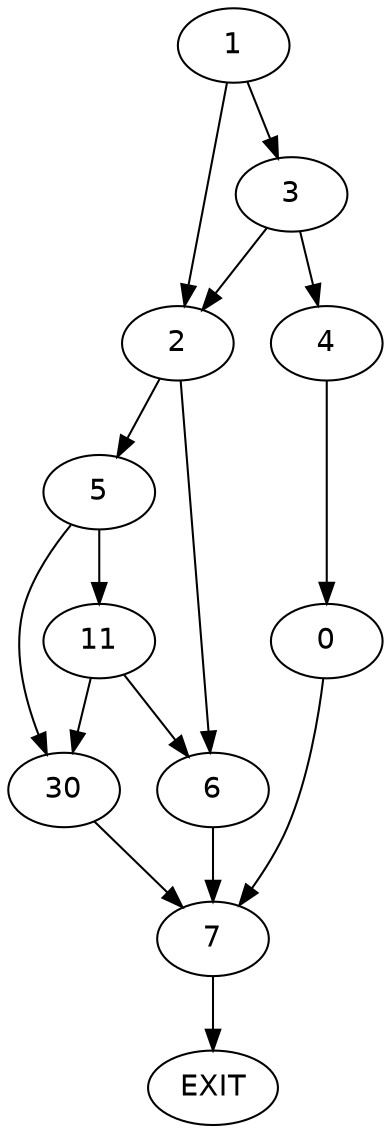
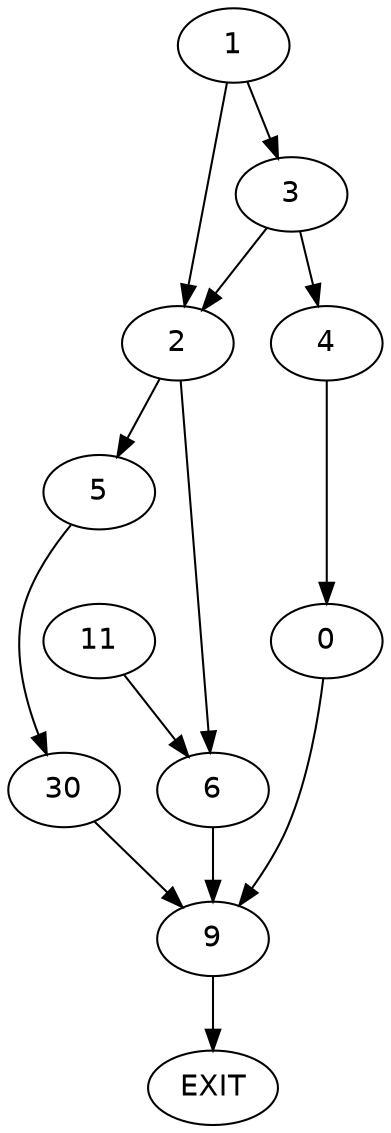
edge "5" -> "11": removed
edge "11" -> "30": removed
node "7": label "7" -> "9"
